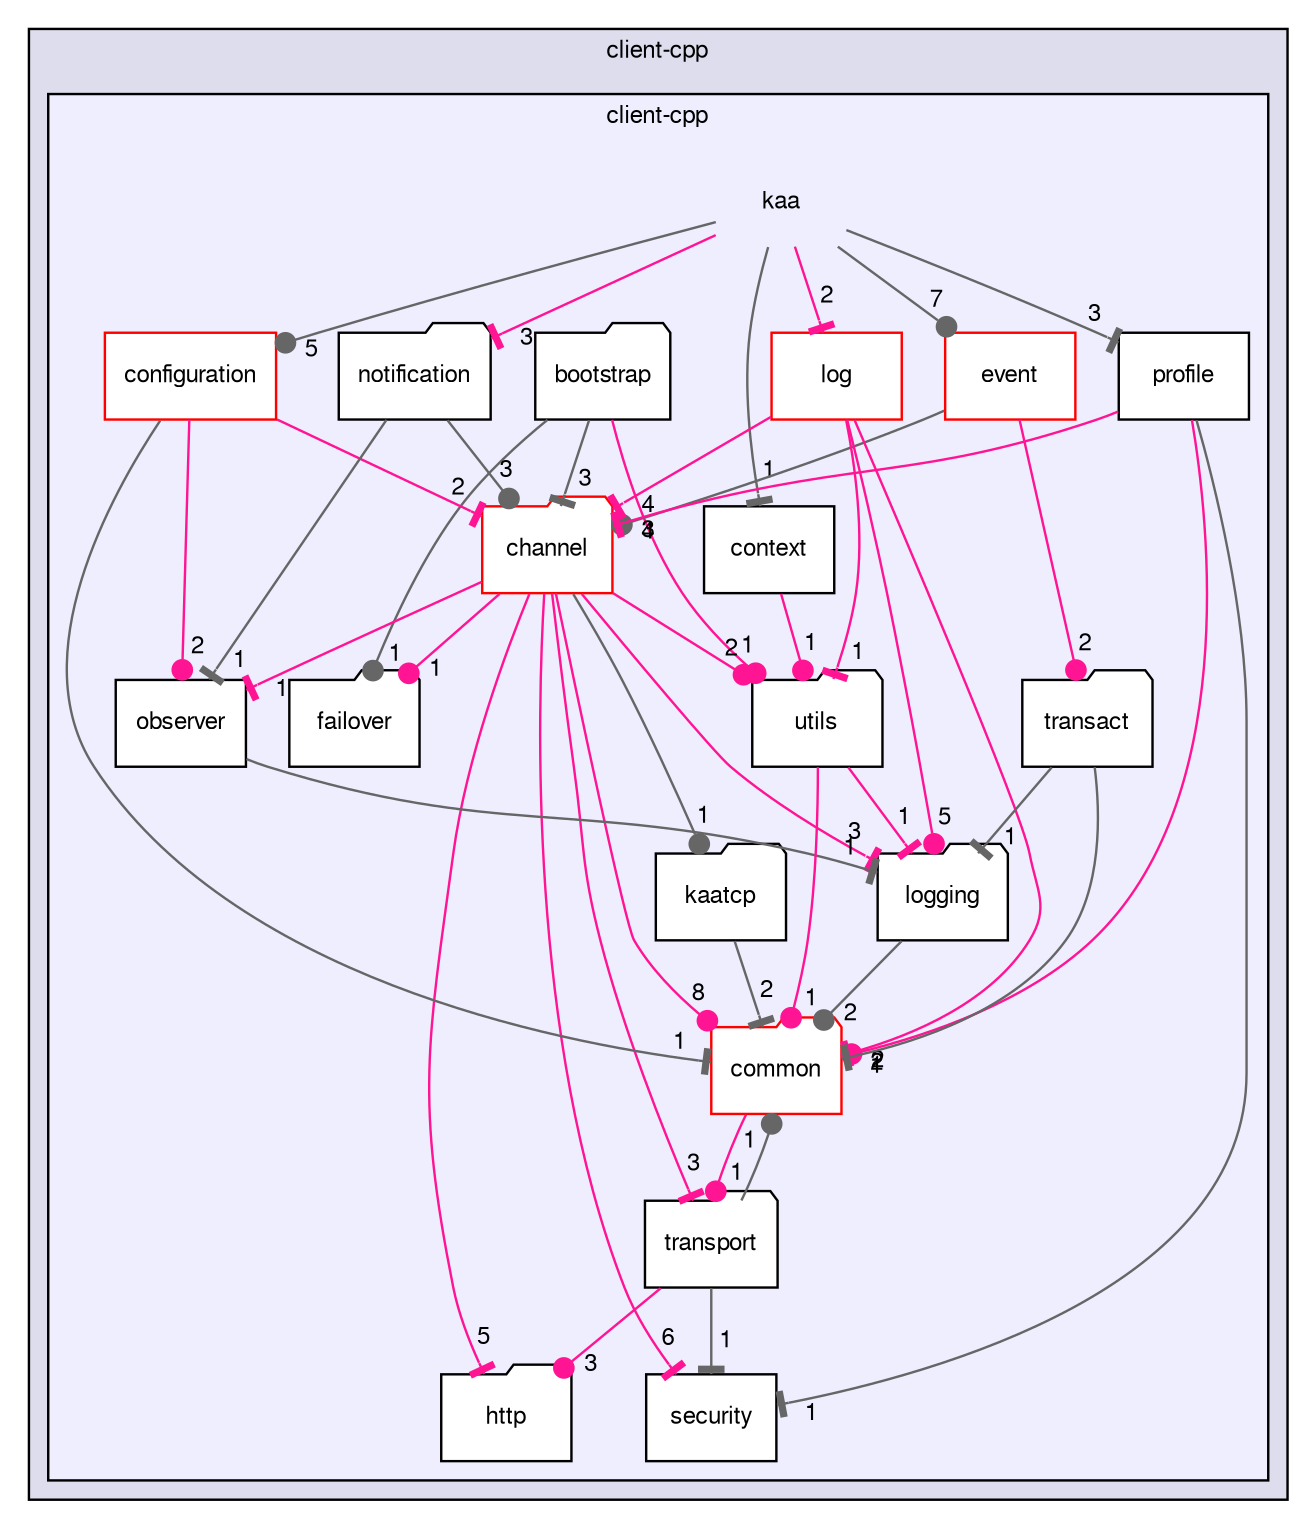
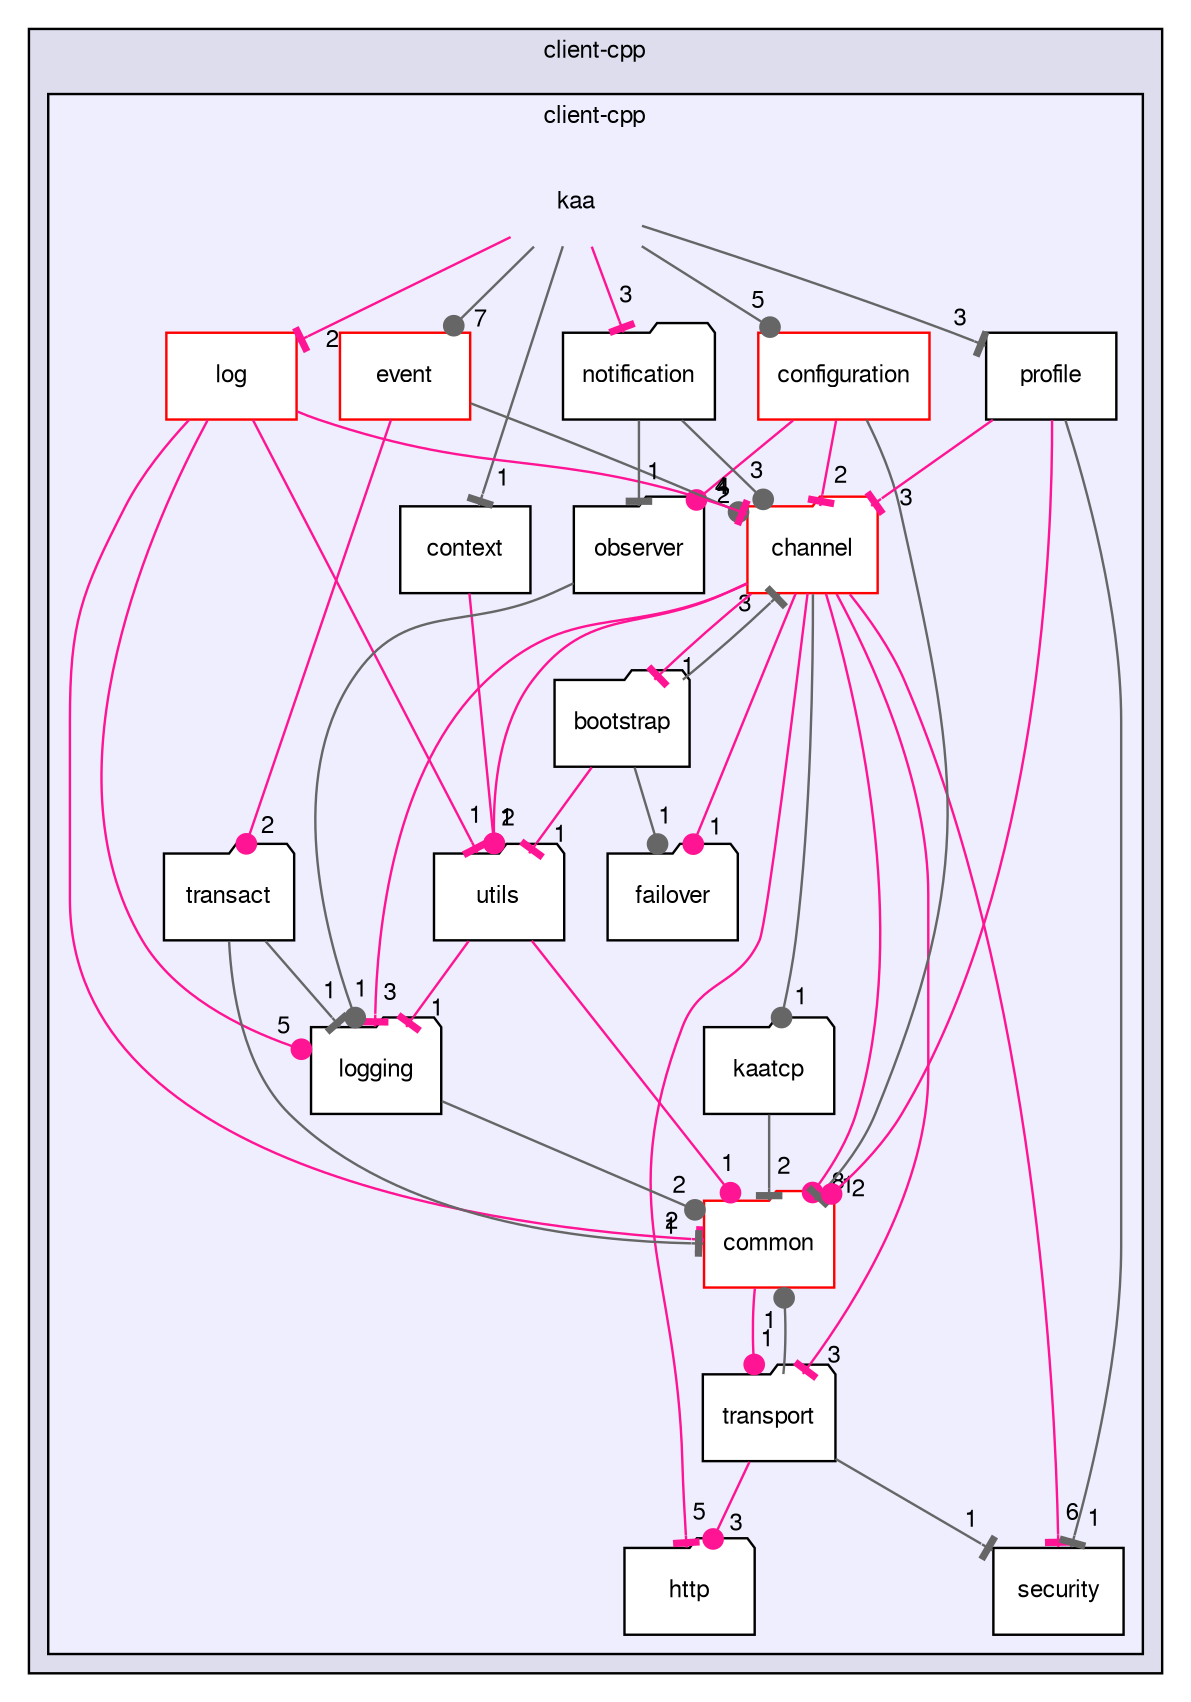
edge "bootstrap" -> "utils": arrowhead dot -> tee
edge "channel" -> "observer": now "channel" -> "bootstrap"
node "observer": shape box -> folder
edge "observer" -> "logging": arrowhead tee -> dot
